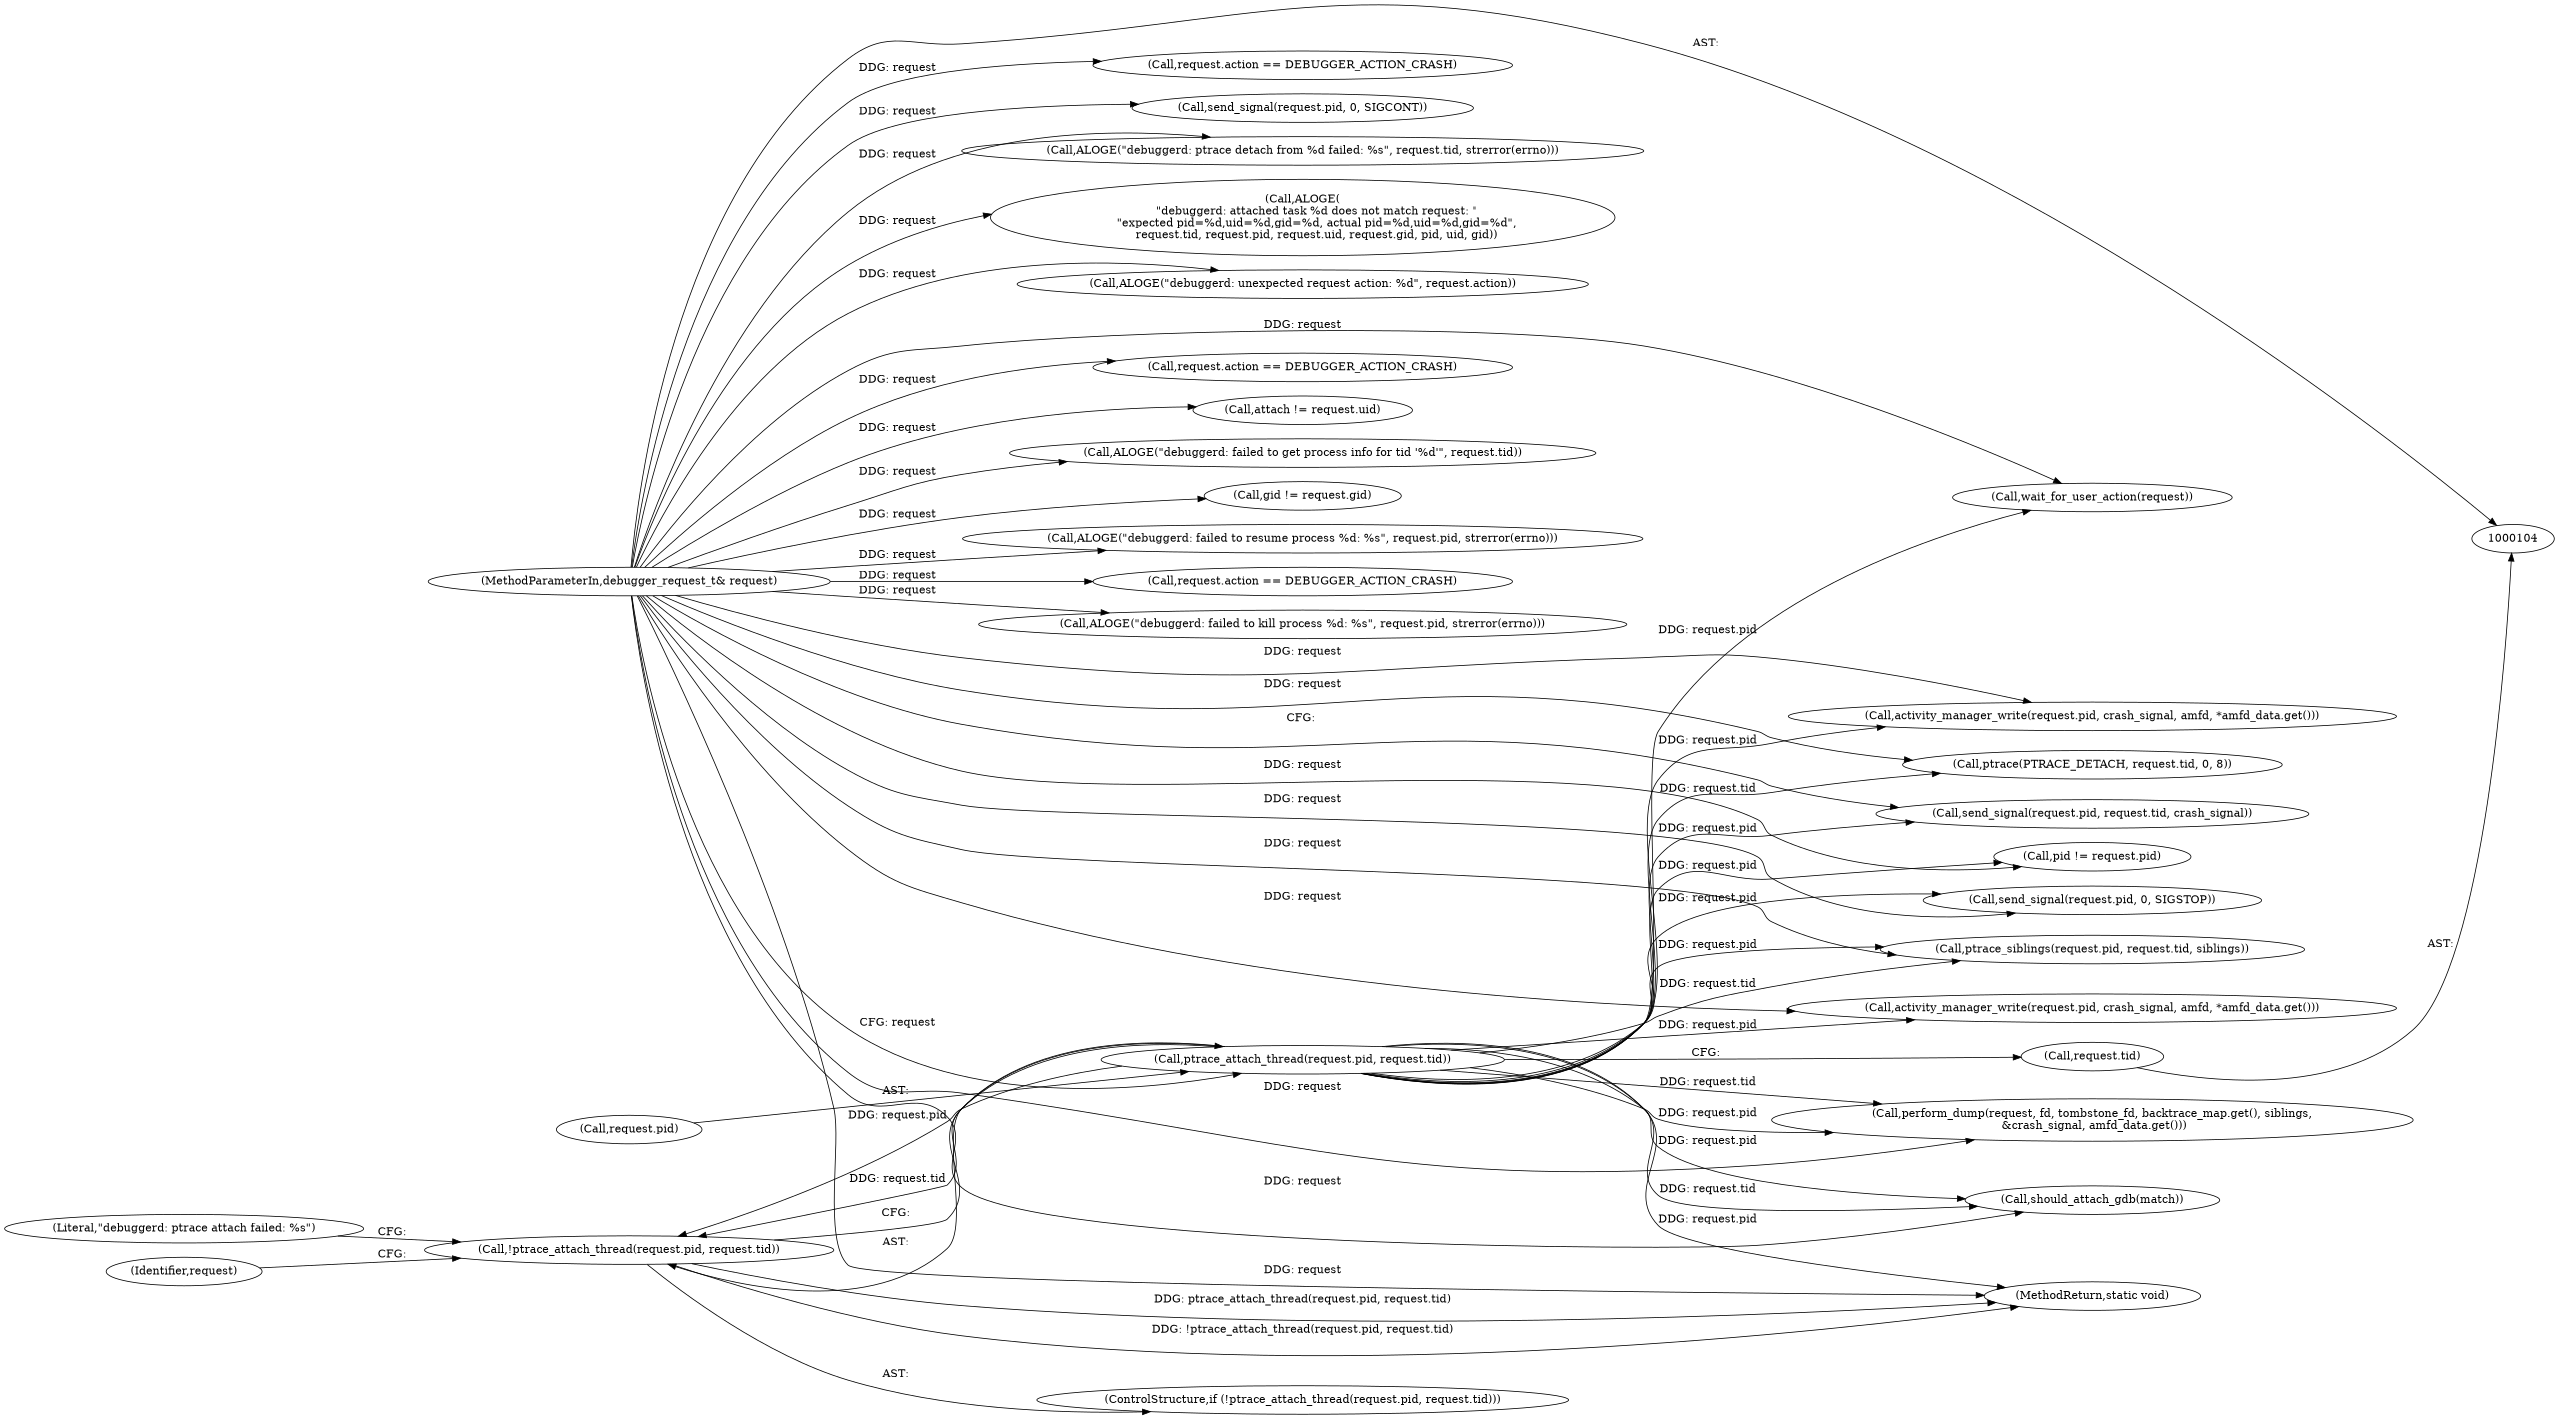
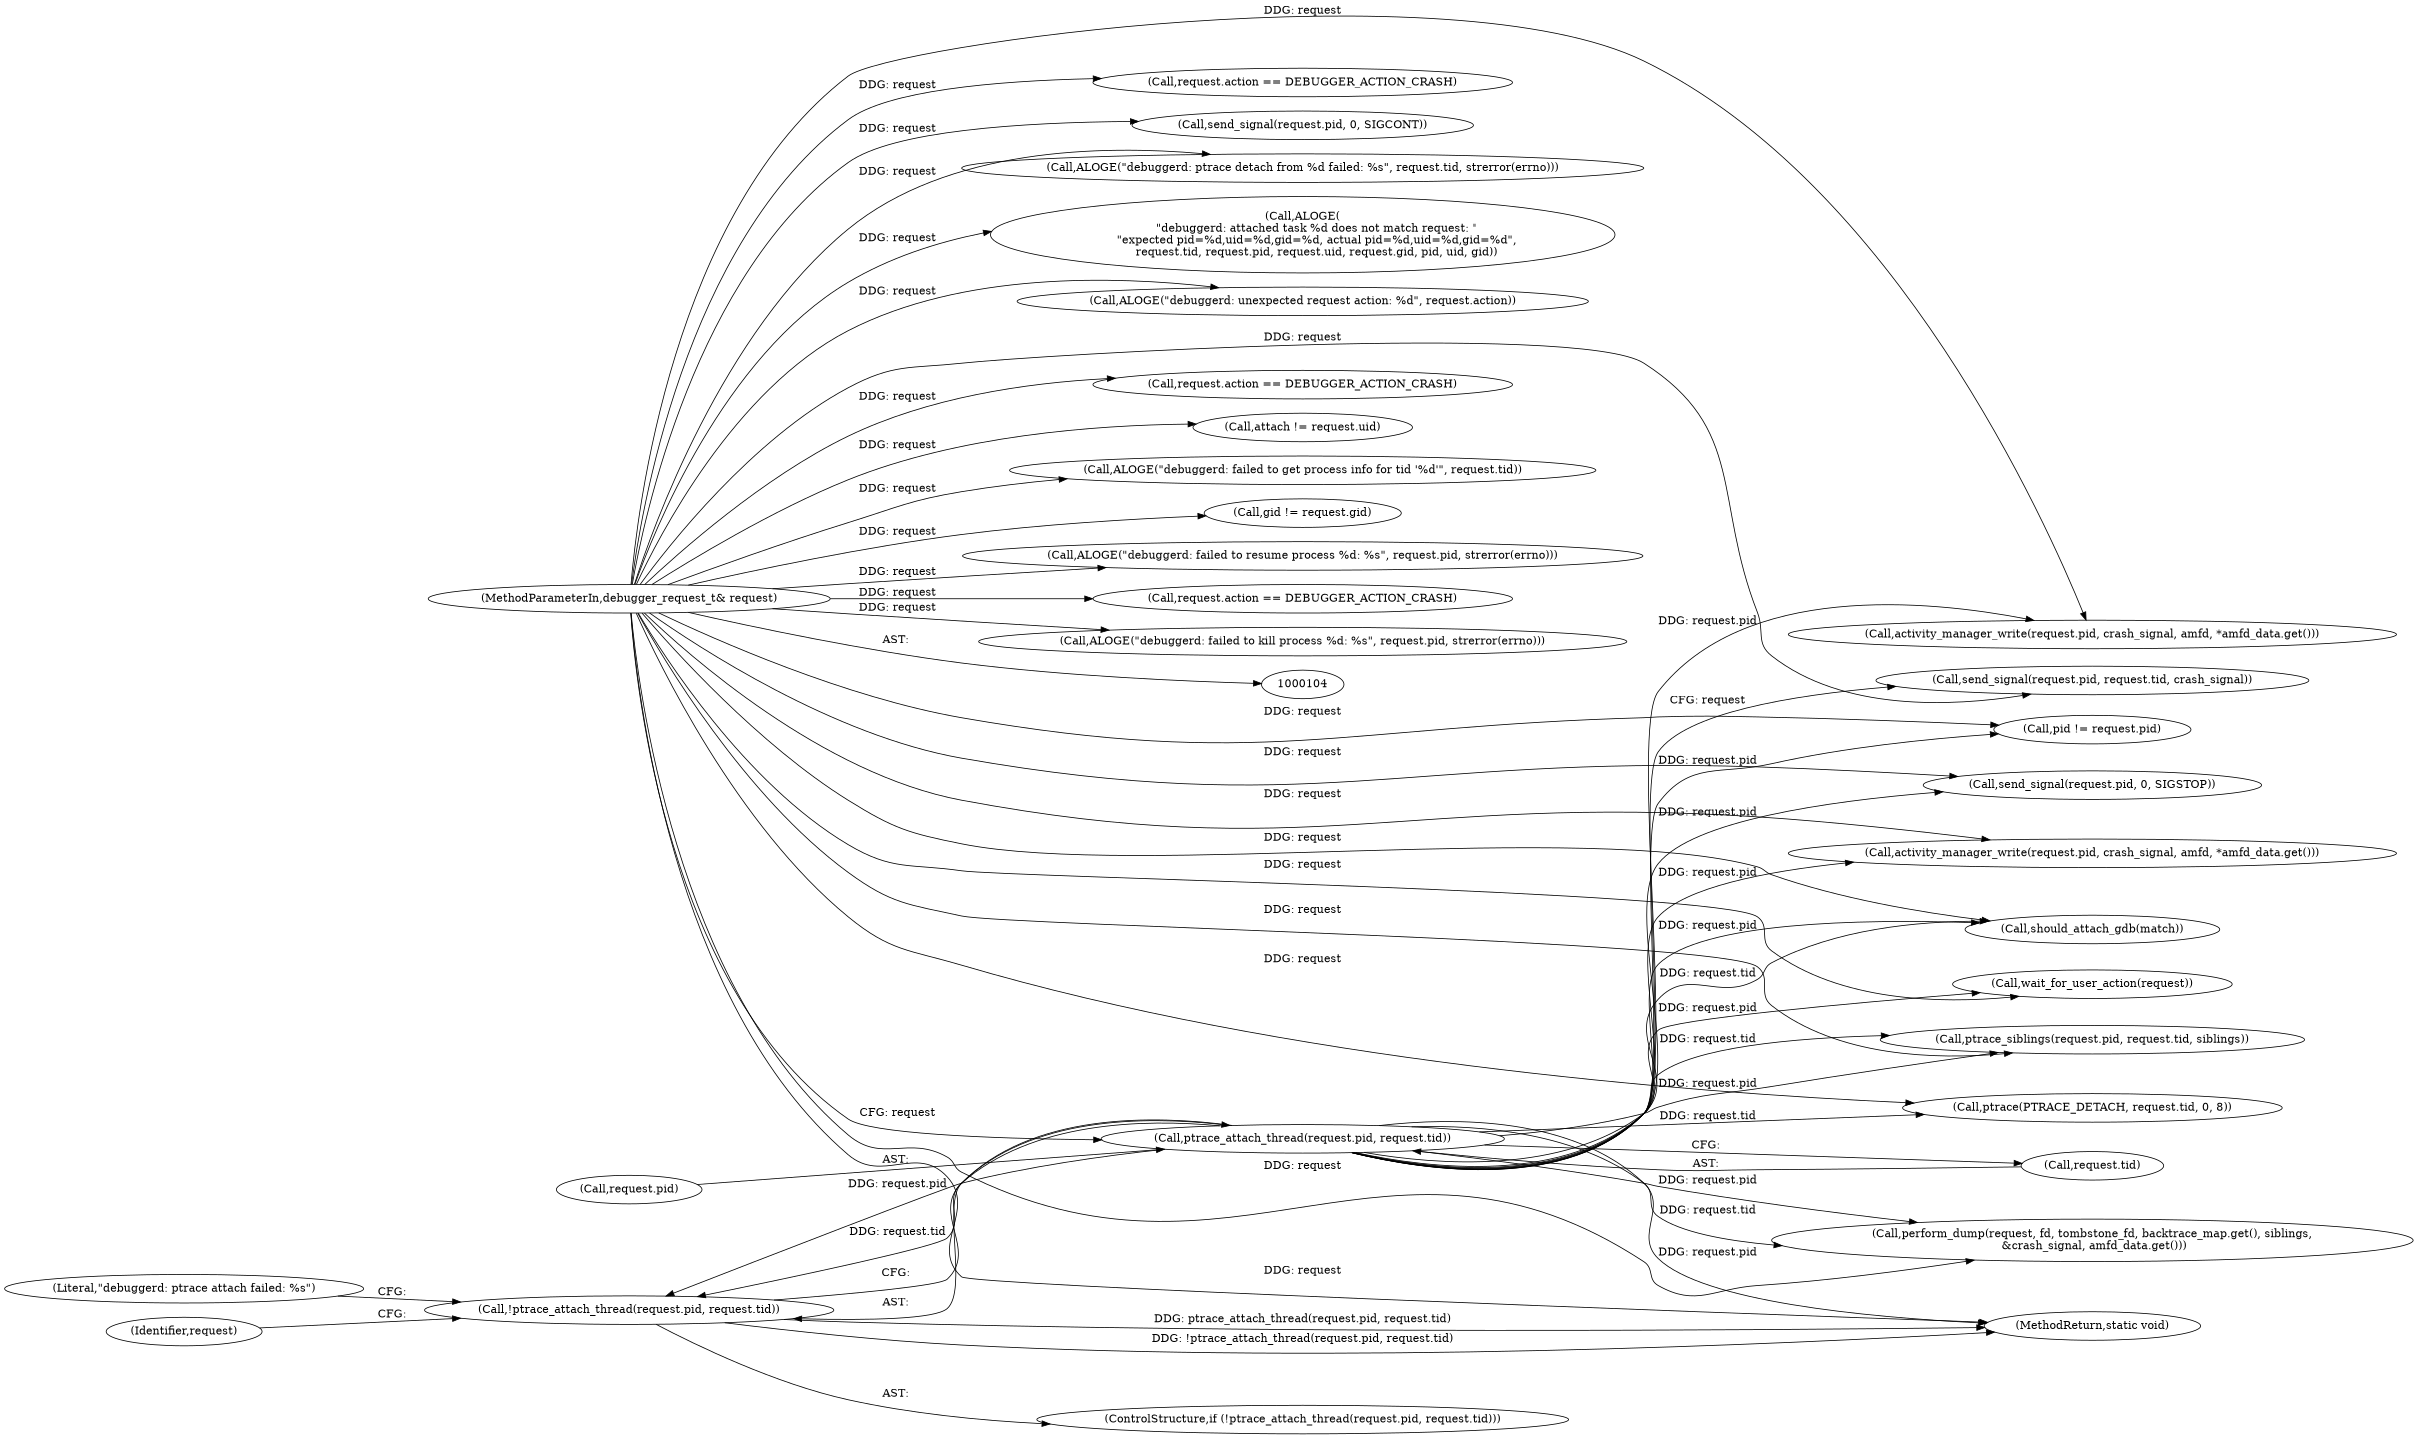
edge "(MethodParameterIn,debugger_request_t& request)" -> "(Call,send_signal(request.pid, request.tid, crash_signal))": label "CFG: " -> "DDG: request"
edge "(Call,ptrace_attach_thread(request.pid, request.tid))" -> "(Call,send_signal(request.pid, request.tid, crash_signal))": label "DDG: request.pid" -> "CFG: request"
edge "(Call,request.tid)" -> "1000104": now "(Call,request.tid)" -> "(Call,ptrace_attach_thread(request.pid, request.tid))"
